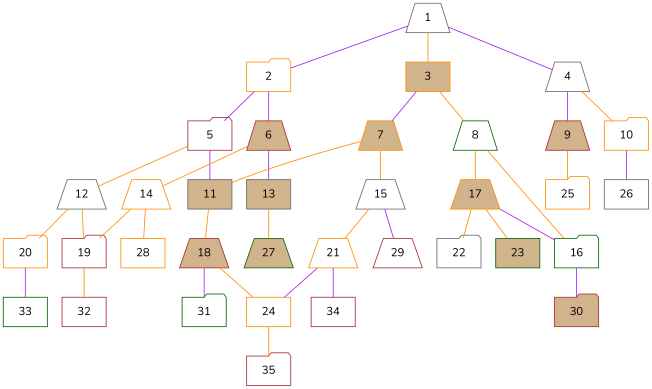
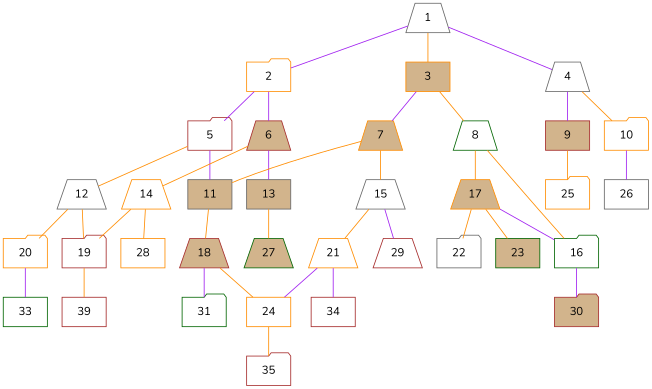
node "9": shape trapezium -> box
node "32": label "32" -> "39"
